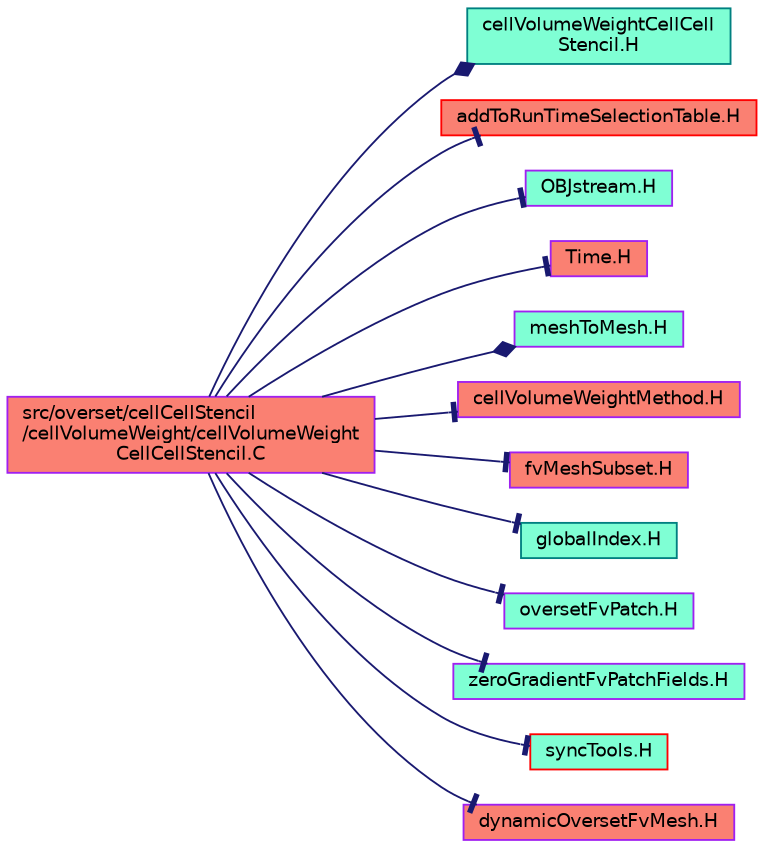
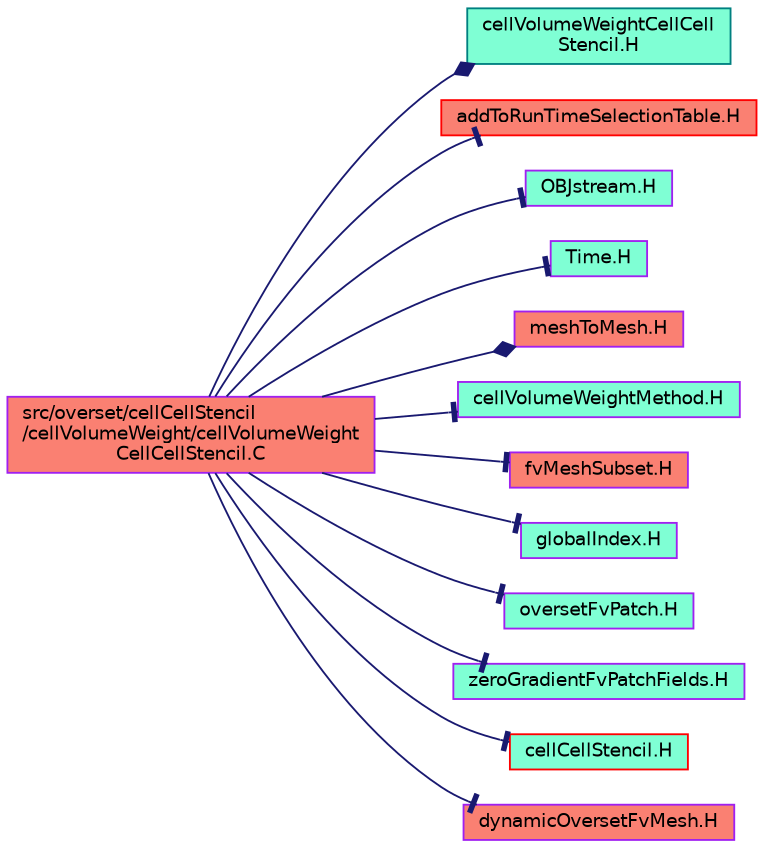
node "Time.H": fillcolor salmon -> aquamarine
node "meshToMesh.H": fillcolor aquamarine -> salmon
node "cellVolumeWeightMethod.H": fillcolor salmon -> aquamarine
node "globalIndex.H": color teal -> purple
node "syncTools.H": label "syncTools.H" -> "cellCellStencil.H"
